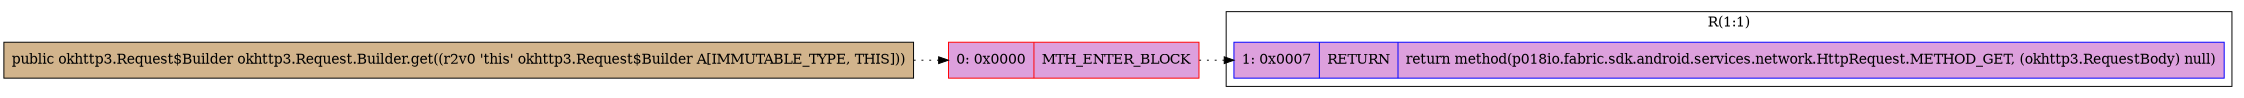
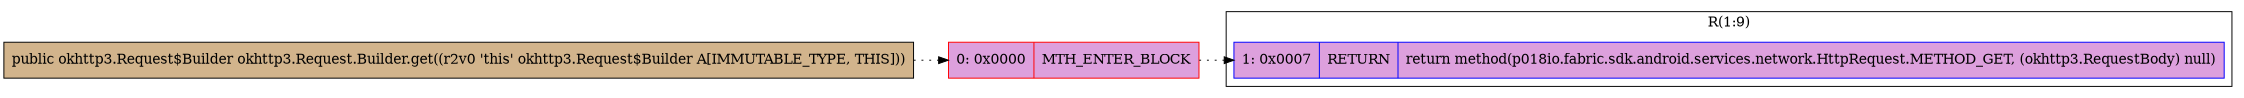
cluster "R(1:1)": label "R(1:1)" -> "R(1:9)"
